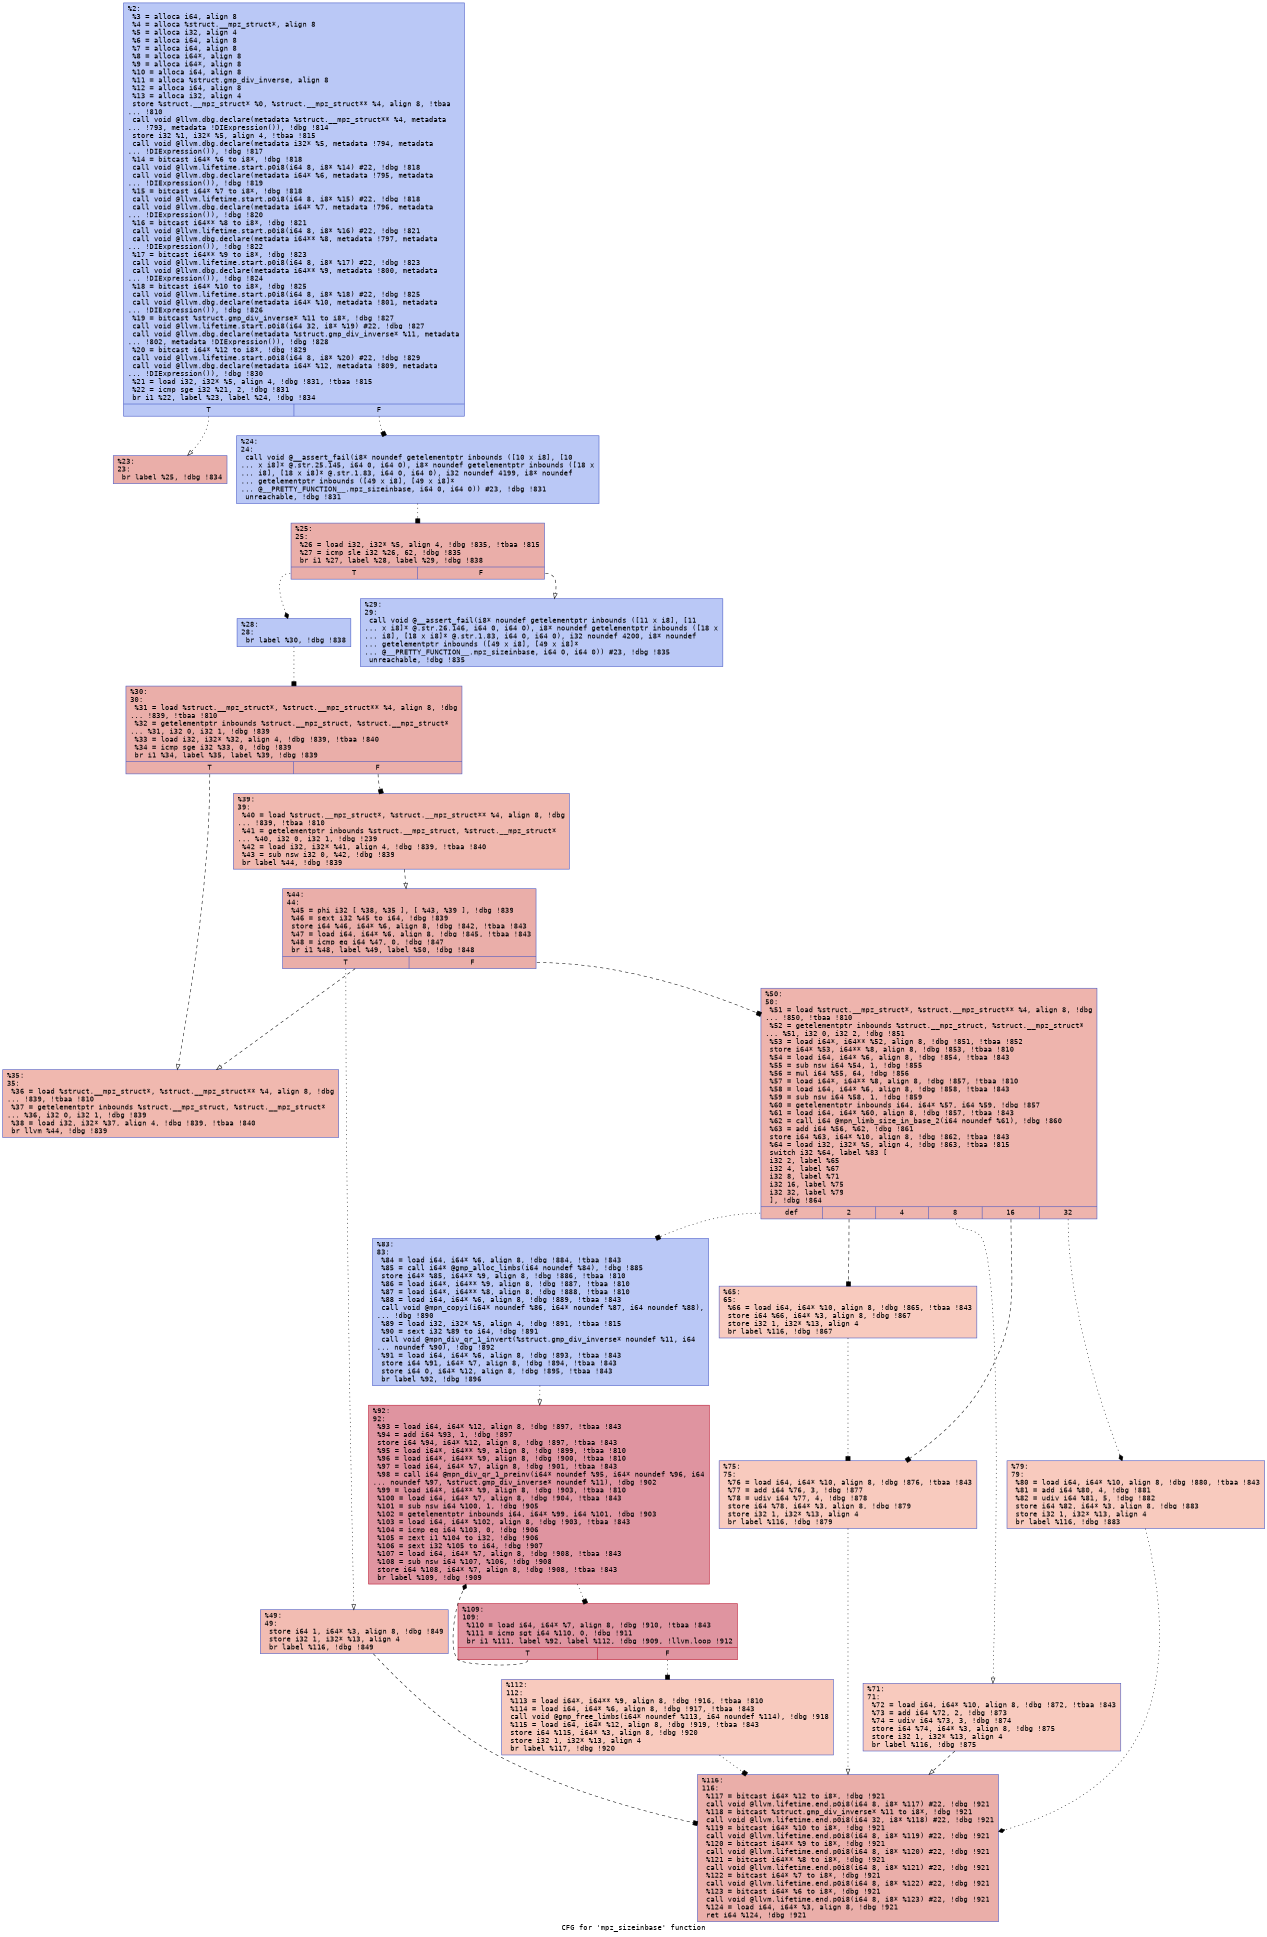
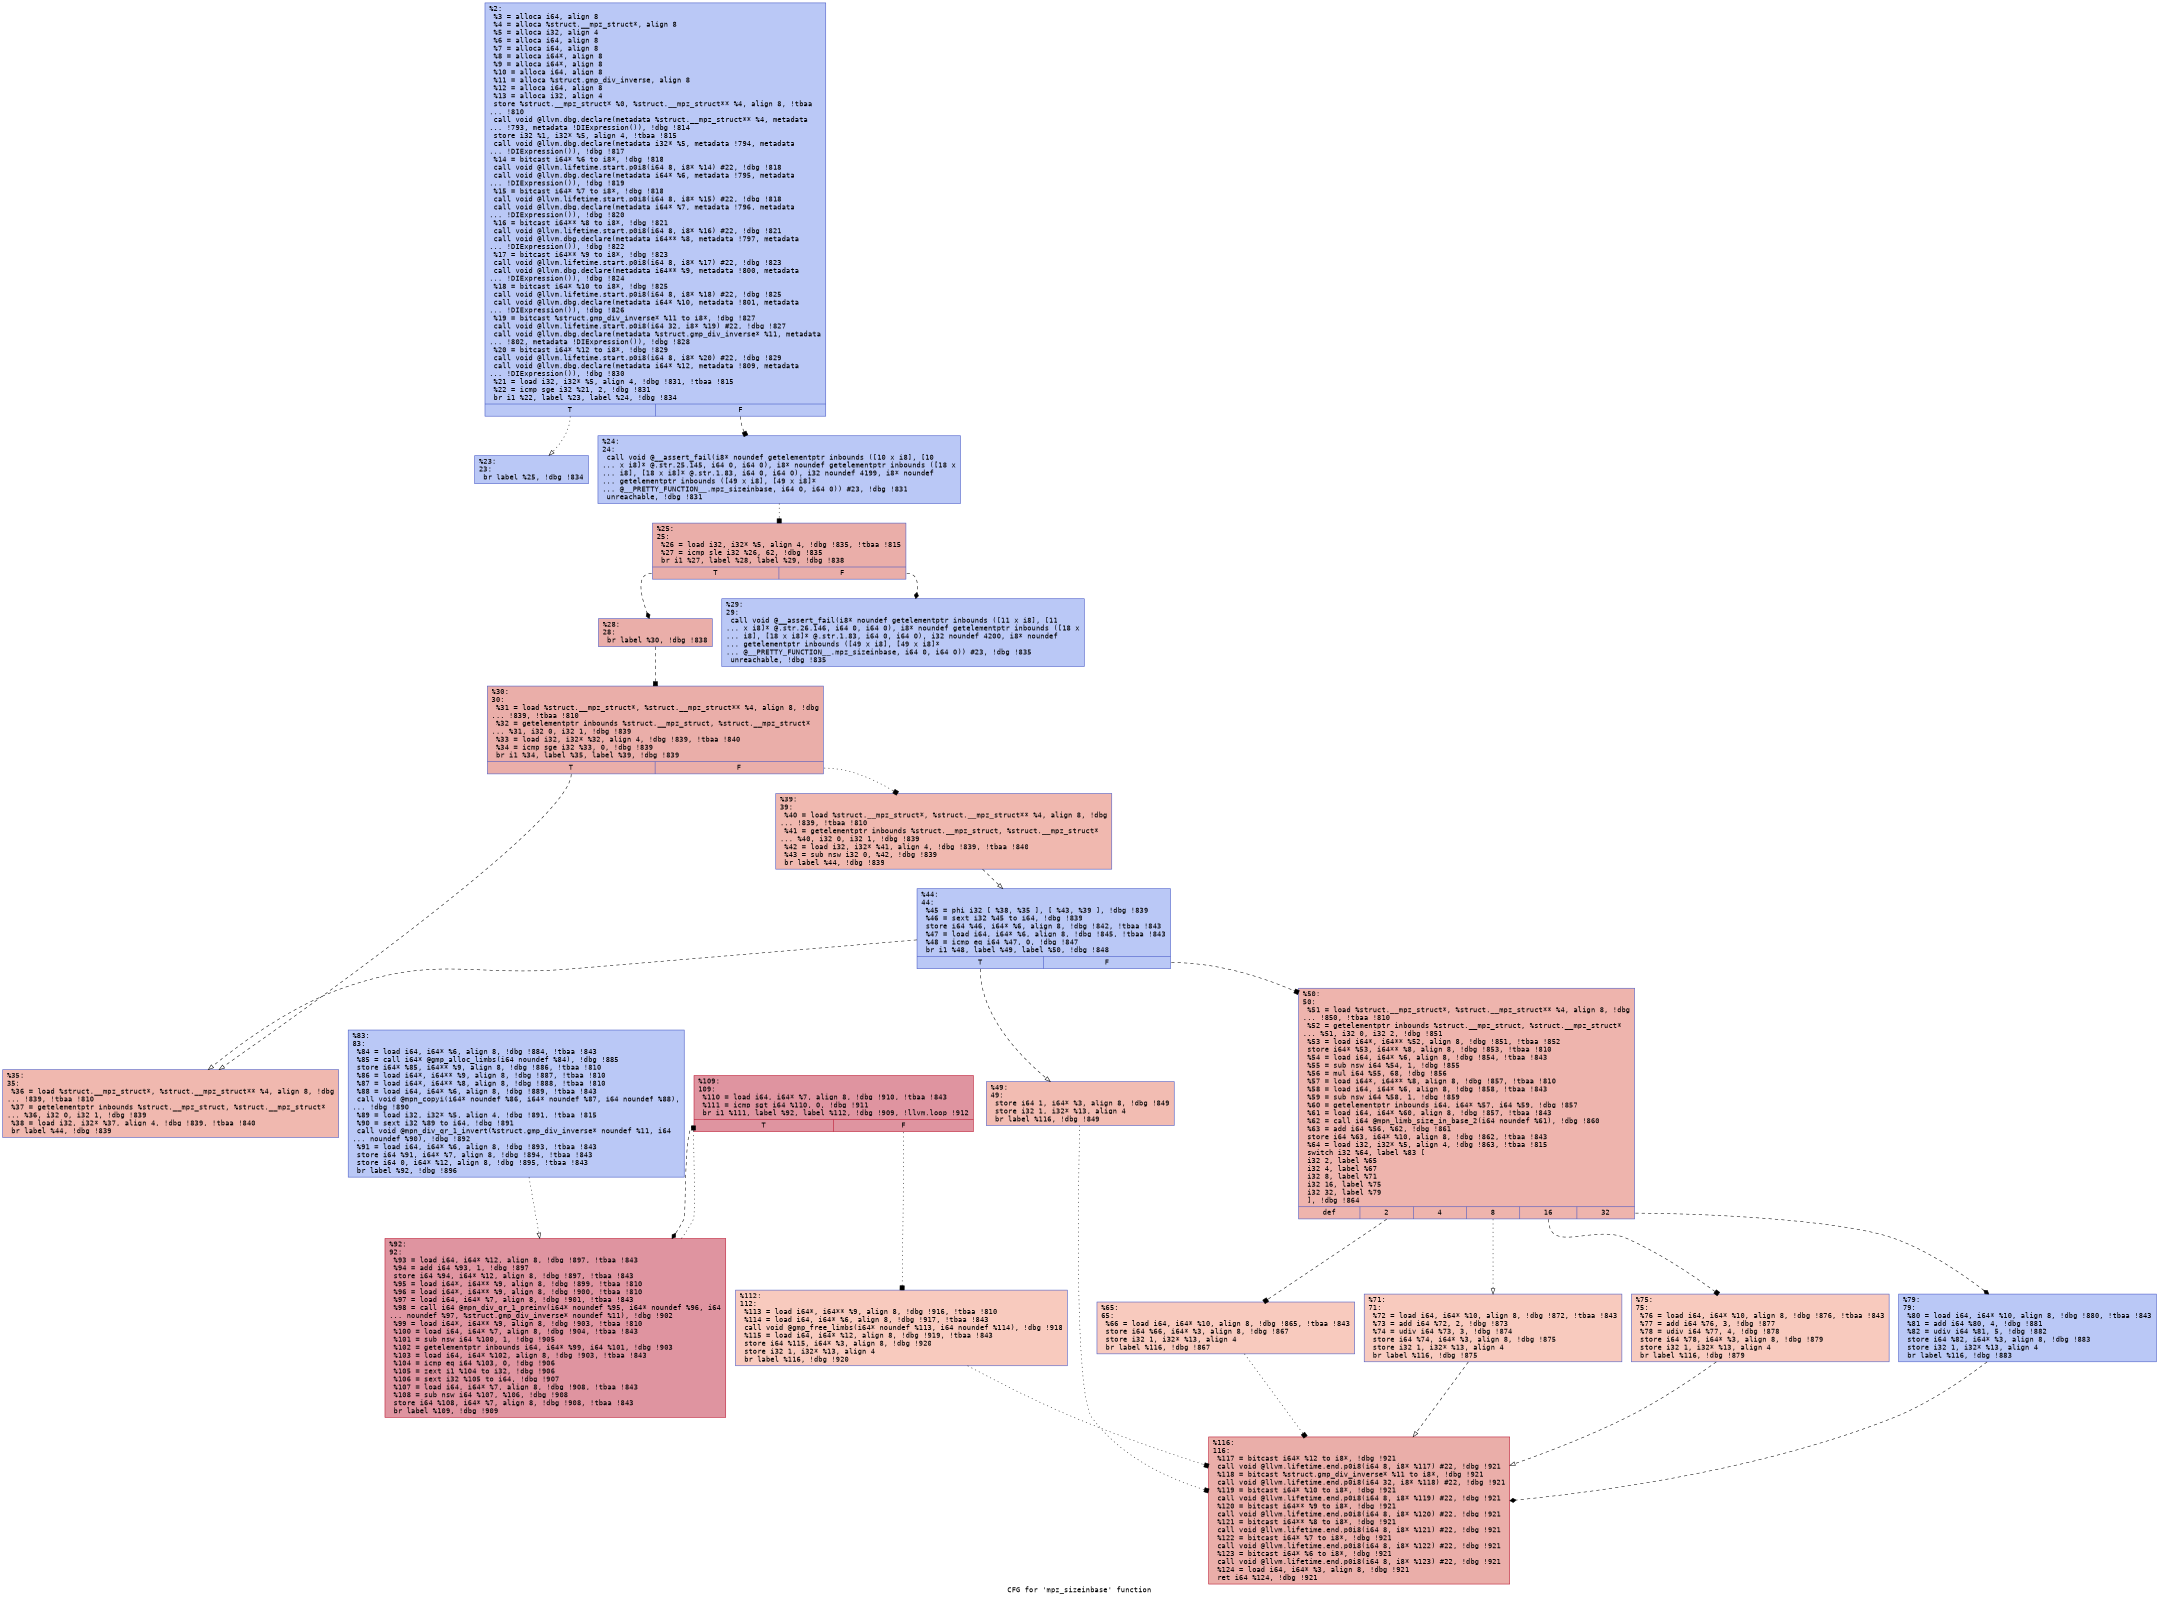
edge "%2:" -> "%24:": style dotted -> dashed
node "%23:": fillcolor #d0473d70 -> #6282ea70
edge "%25:" -> "%29:": arrowhead onormal -> diamond
edge "%25:" -> "%28:": style dotted -> dashed
node "%28:": fillcolor #6282ea70 -> #d0473d70
edge "%28:" -> "%30:": style dotted -> dashed
edge "%30:" -> "%39:": style dashed -> dotted
node "%39:": text "... %40, i32 0, i32 1, !dbg !239" -> "... %40, i32 0, i32 1, !dbg !839"
node "%44:": fillcolor #d0473d70 -> #6282ea70
node "%50:": text "%56 = mul i64 %55, 64, !dbg !856" -> "%56 = mul i64 %55, 68, !dbg !856"
node "%35:": text "br llvm %44, !dbg !839" -> "br label %44, !dbg !839"
edge "%50:" -> "%83:": removed
edge "%44:" -> "%49:": style dotted -> dashed
edge "%50:" -> "%79:": style dotted -> dashed
edge "%65:" -> "%75:": now "%65:" -> "%116:"
node "%79:": fillcolor #ef886b70 -> #6282ea70
edge "%75:" -> "%116:": style dotted -> dashed
edge "%79:" -> "%116:": style dotted -> dashed
node "%112:": text "br label %117, !dbg !920" -> "br label %116, !dbg !920"
edge "%49:" -> "%116:": style dashed -> dotted
node "%116:": color #3d50c3ff -> #b70d28ff
